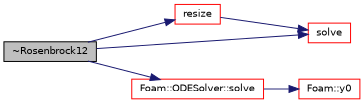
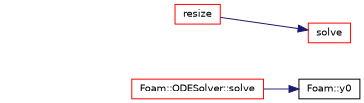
node "~Rosenbrock12": removed
node "Foam::y0": color red -> black
